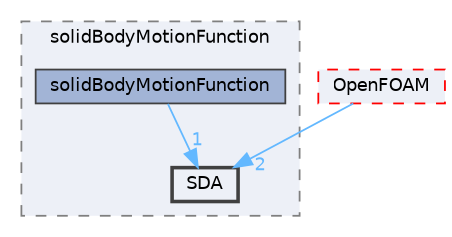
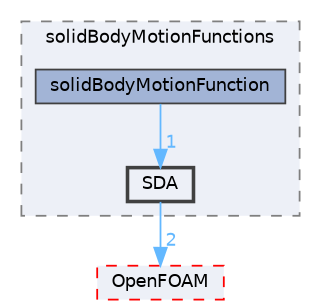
cluster "solidBodyMotionFunction": label "solidBodyMotionFunction" -> "solidBodyMotionFunctions"
edge "OpenFOAM" -> "SDA": reversed
